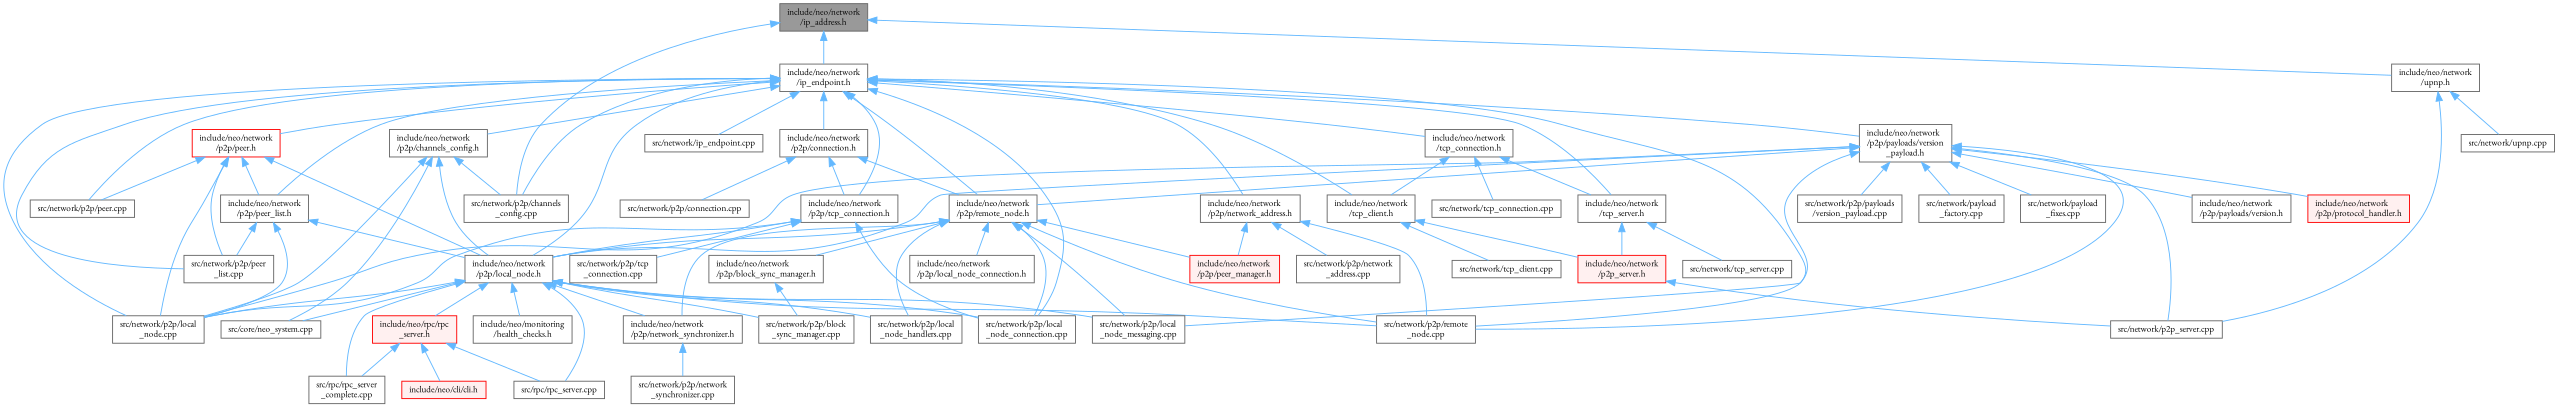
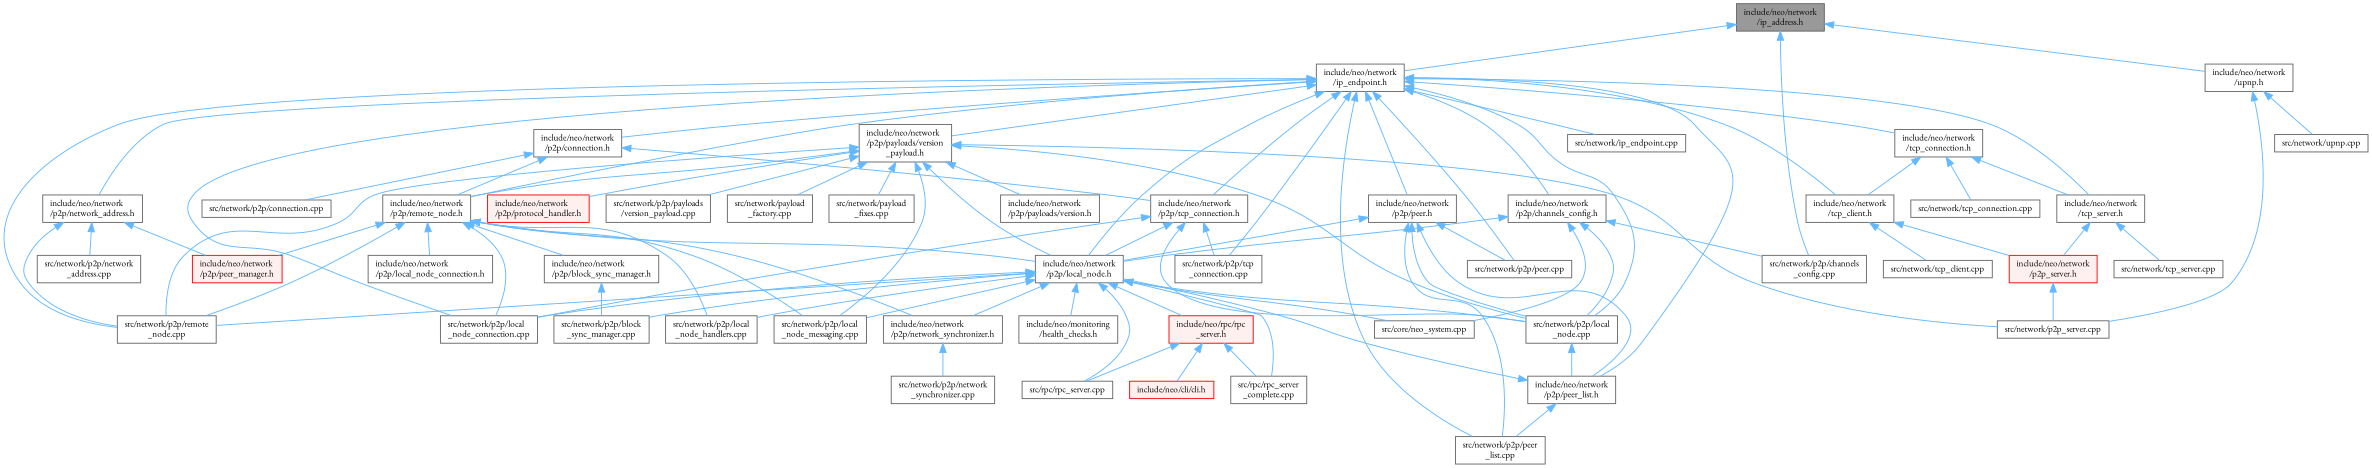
edge "src/network/p2p/channels _config.cpp" -> "include/neo/network /ip_endpoint.h": now "src/network/p2p/tcp _connection.cpp" -> "include/neo/network /ip_endpoint.h"
node "include/neo/network /p2p/peer.h": color red -> grey40
edge "src/network/p2p/local _node.cpp" -> "include/neo/network /p2p/peer_list.h": reversed
